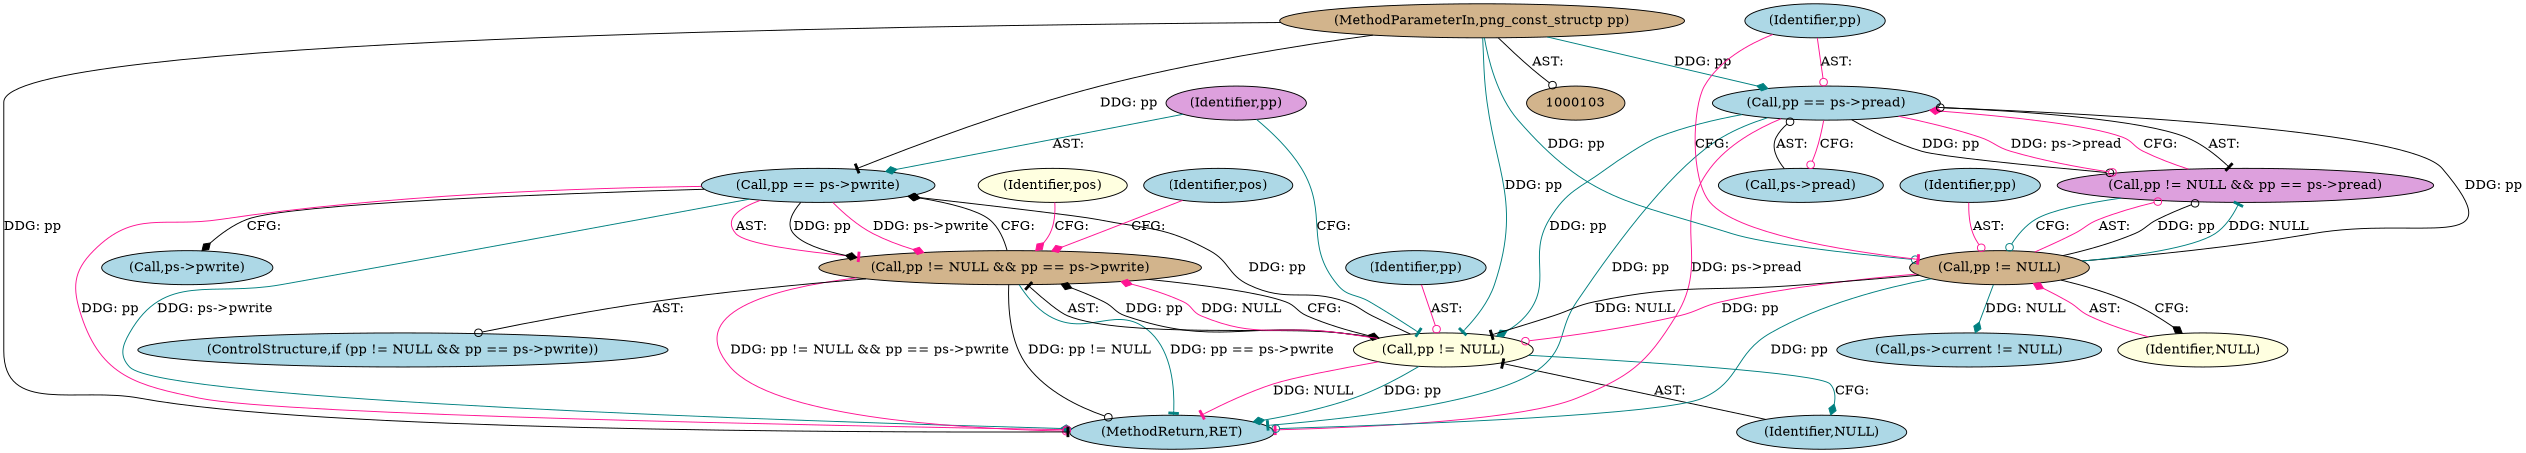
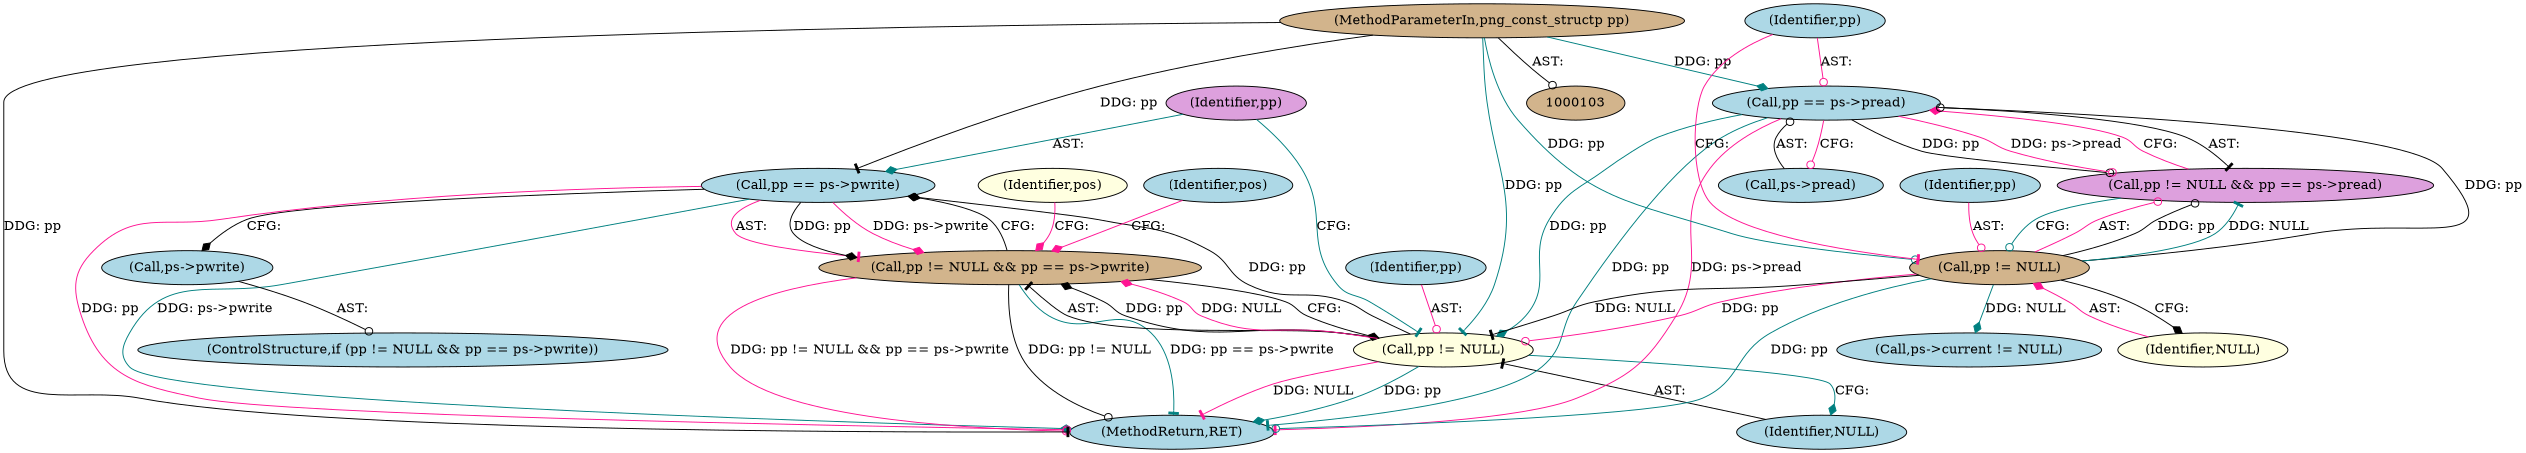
edge "(Call,pp != NULL && pp == ps->pwrite)" -> "(ControlStructure,if (pp != NULL && pp == ps->pwrite))": now "(Call,ps->pwrite)" -> "(ControlStructure,if (pp != NULL && pp == ps->pwrite))"
